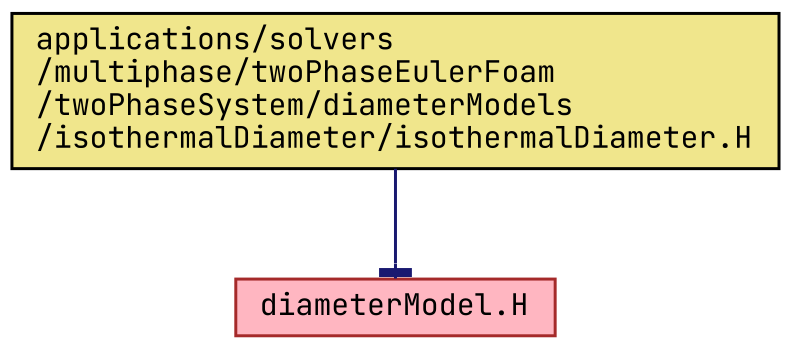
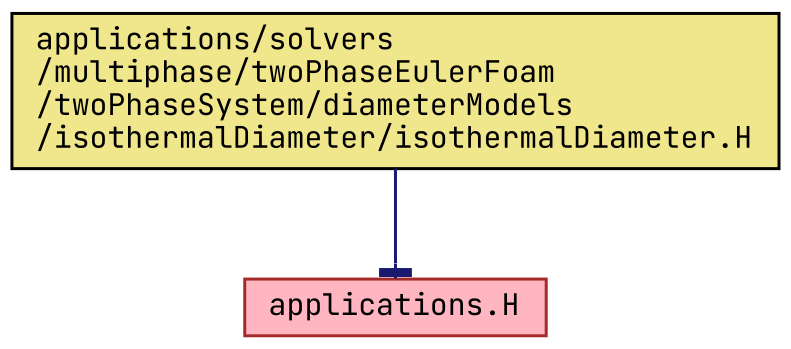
node "diameterModel.H": label "diameterModel.H" -> "applications.H"
